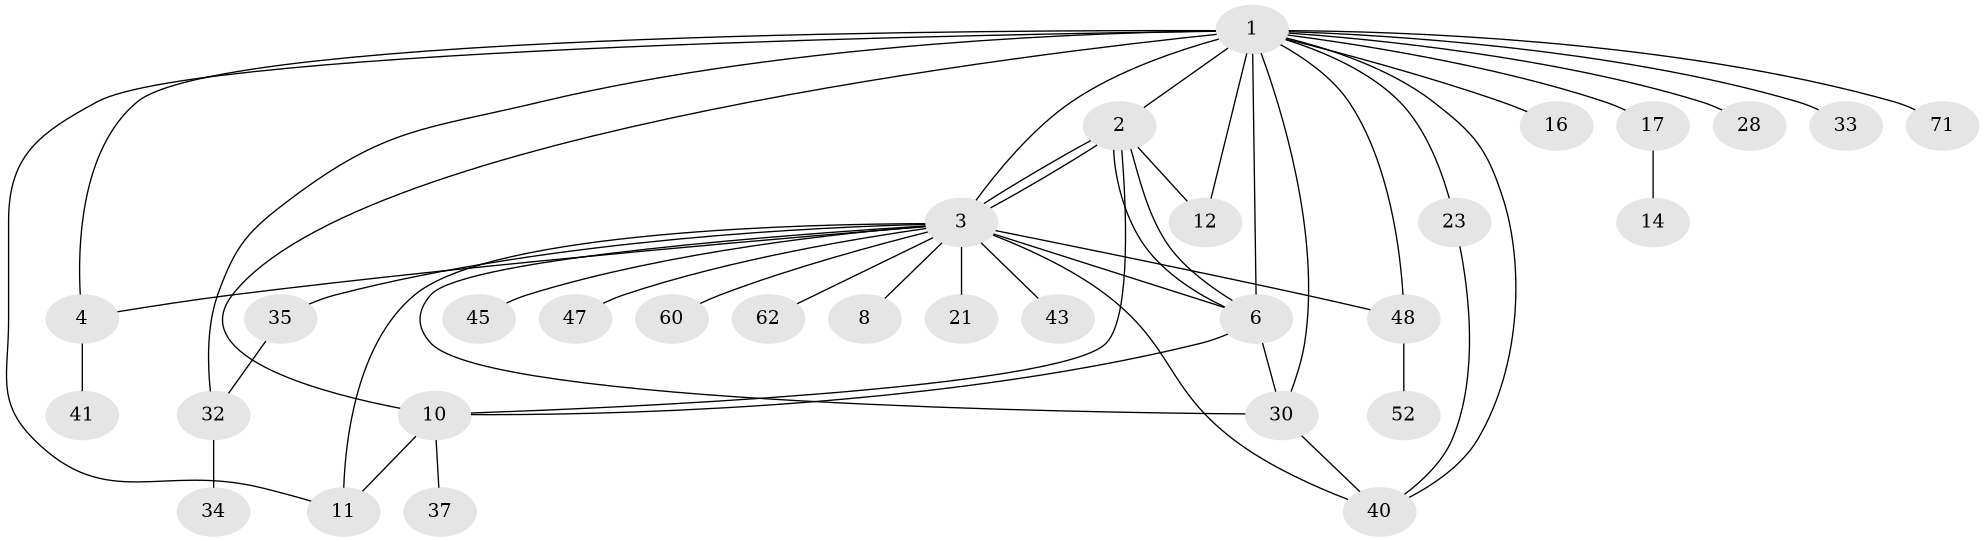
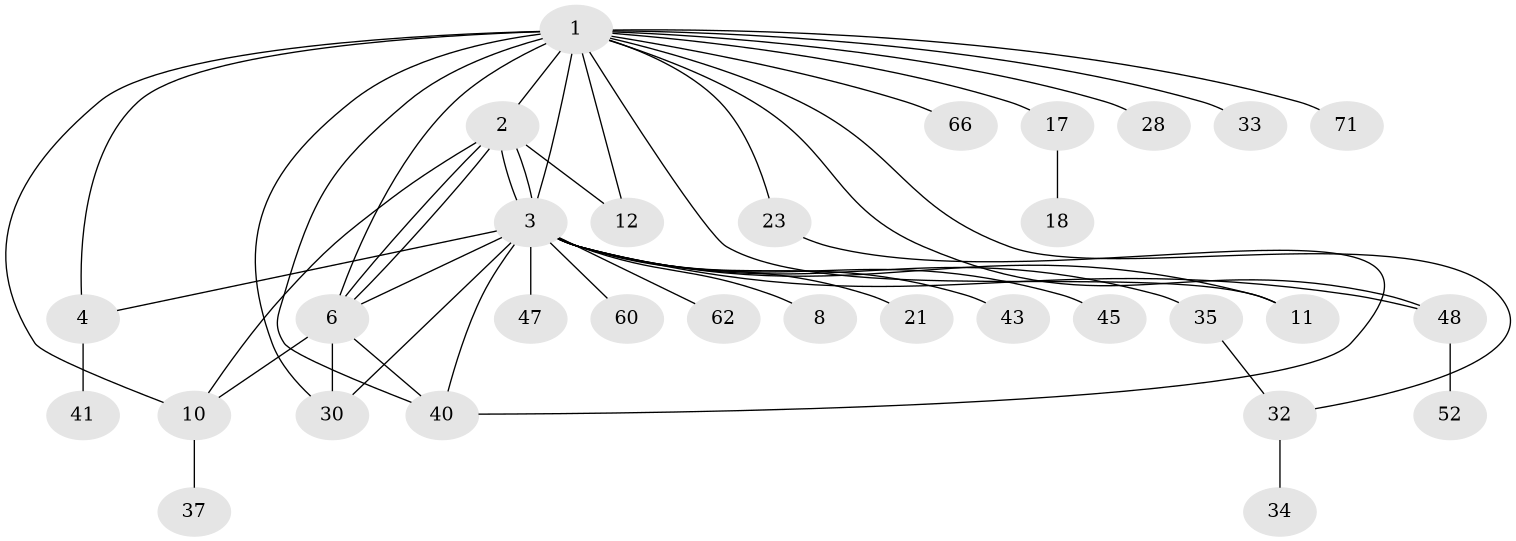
node "16": label "16" -> "66"
node "14": label "14" -> "18"
edge "10" -- "11": removed
edge "30" -- "40": now "6" -- "40"
